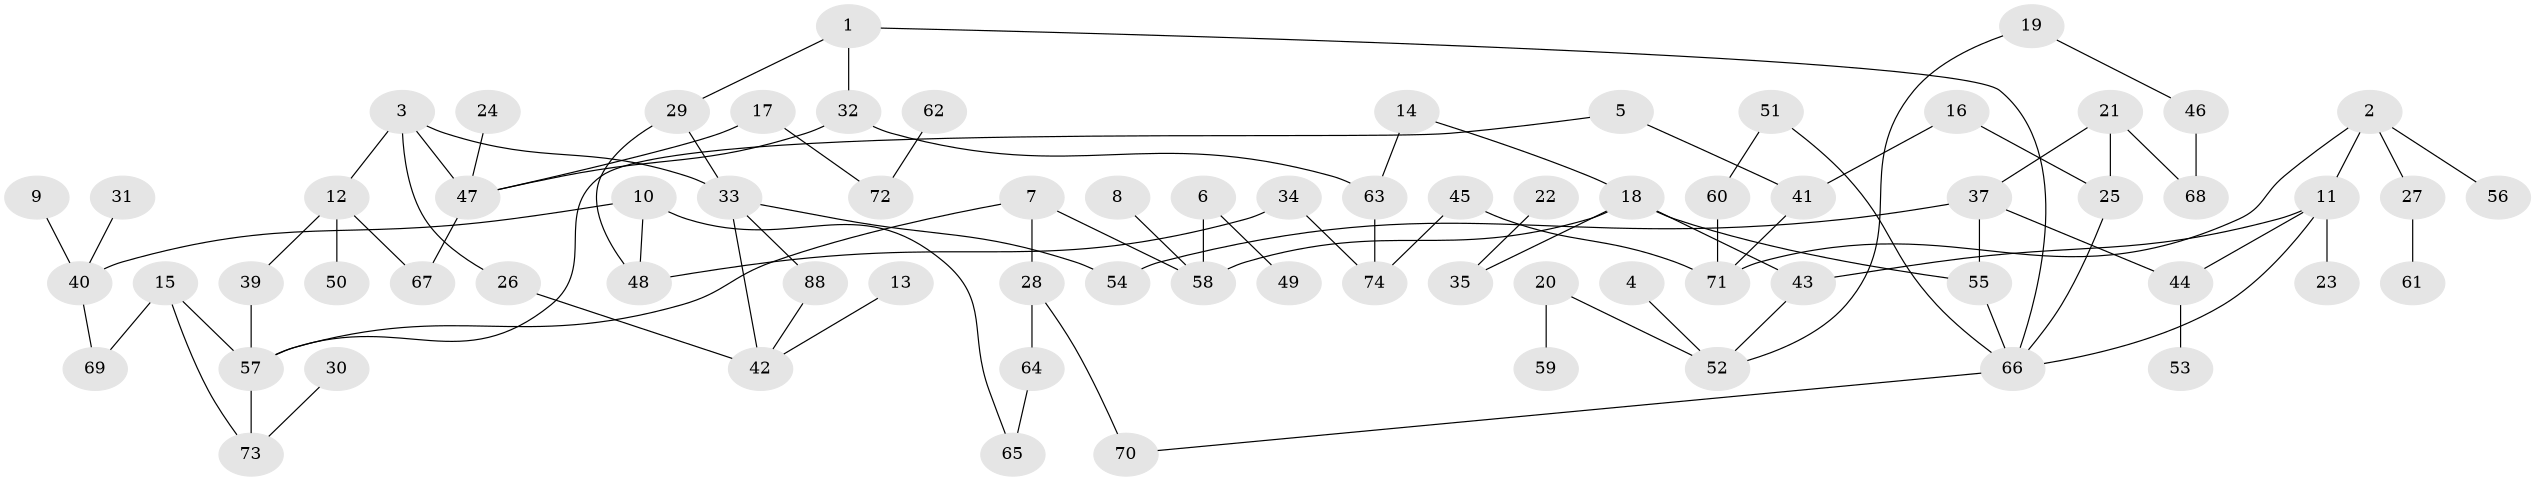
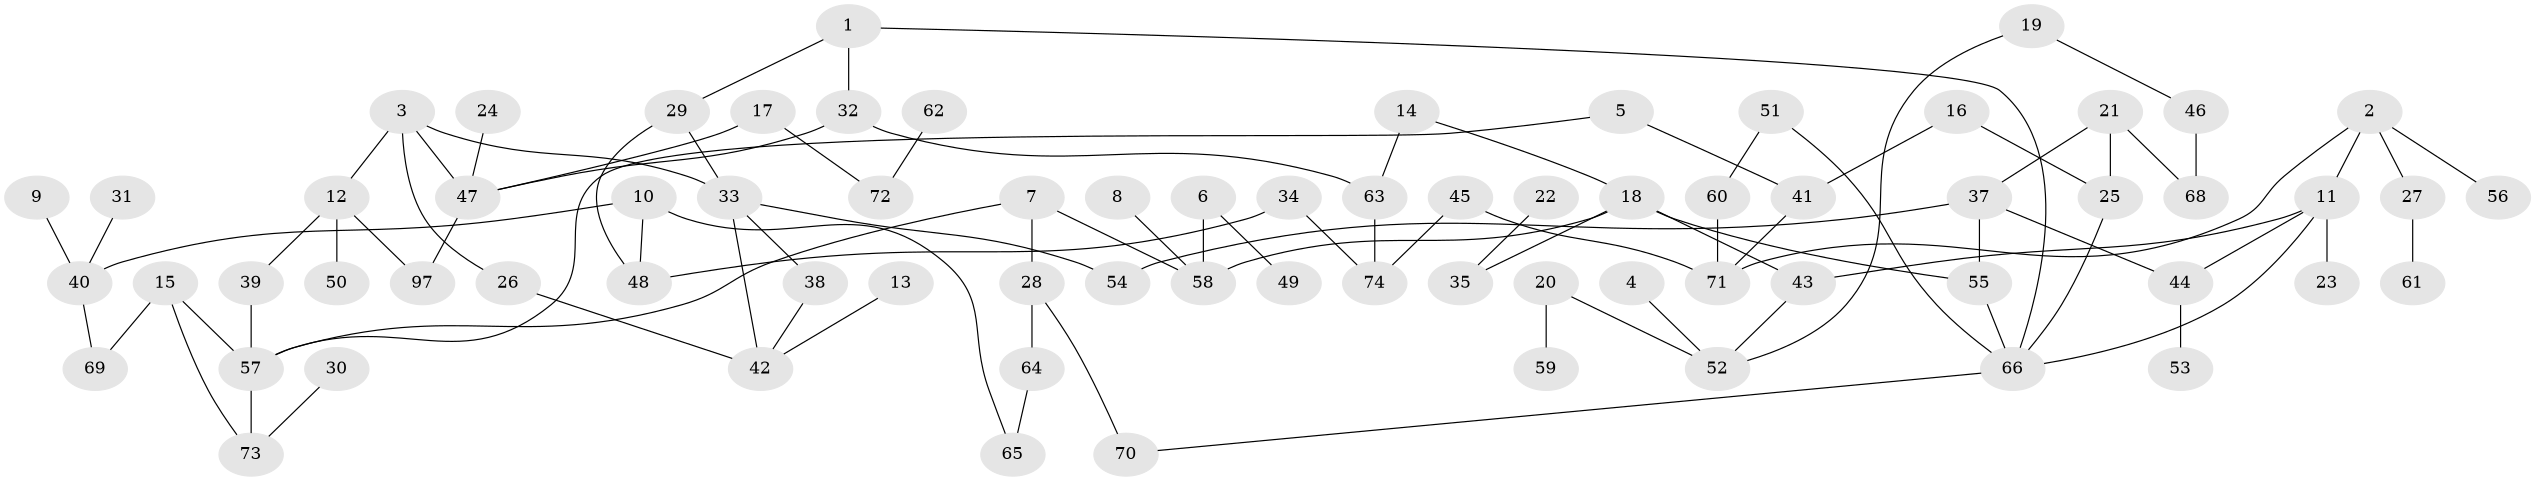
node "67": label "67" -> "97"
node "88": label "88" -> "38"
